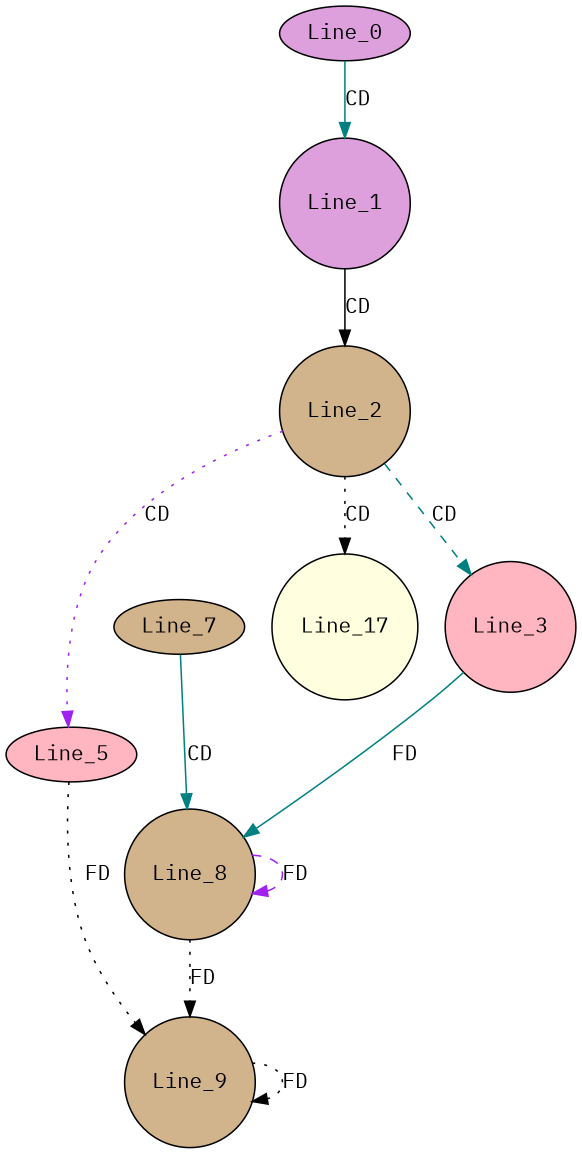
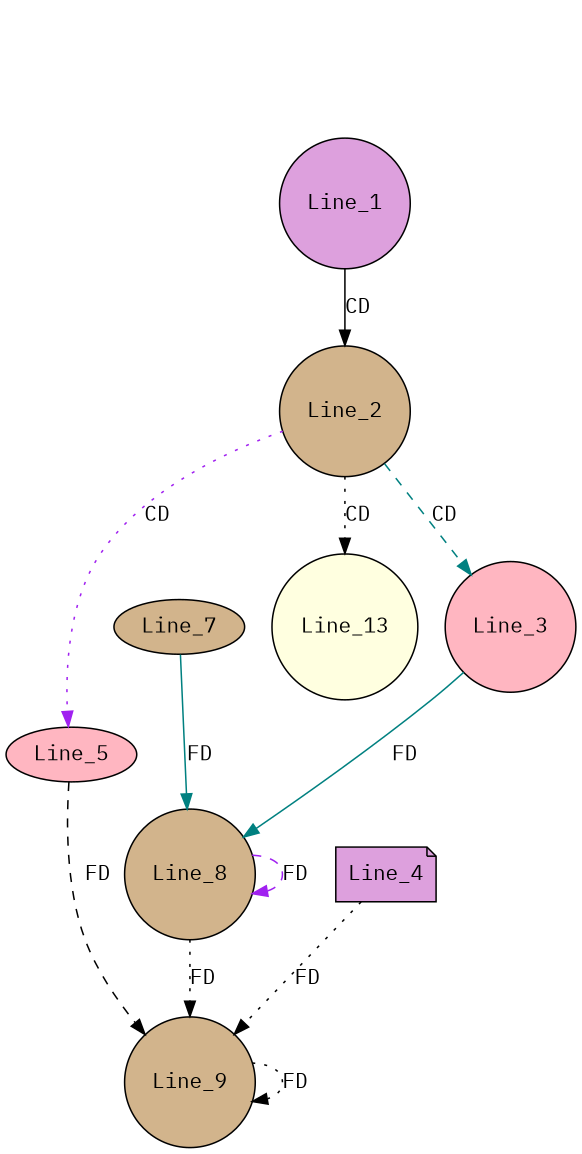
node "Line_0": removed
node "Line_17": label "Line_17" -> "Line_13"
edge "Line_7" -> "Line_8": label "CD" -> "FD"
node "Line_4": added
edge "Line_5" -> "Line_9": style dotted -> dashed
